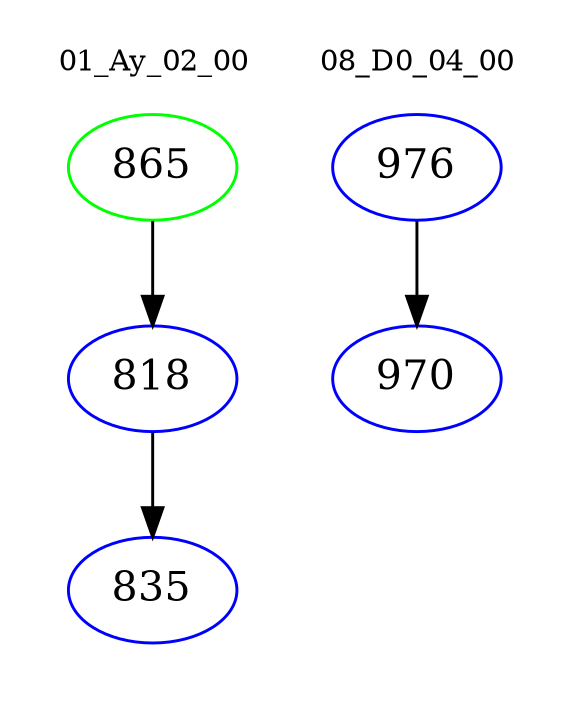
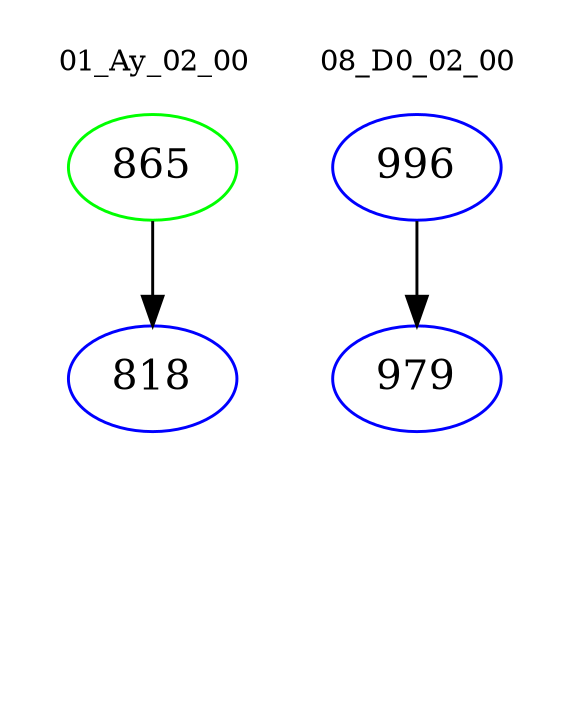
cluster "08_D0_04_00": label "08_D0_04_00" -> "08_D0_02_00"
node "976": label "976" -> "996"
node "970": label "970" -> "979"
node "835": removed
